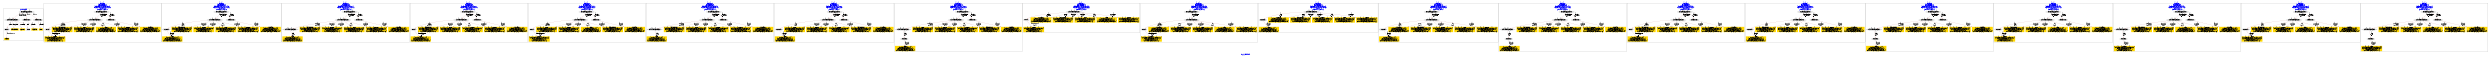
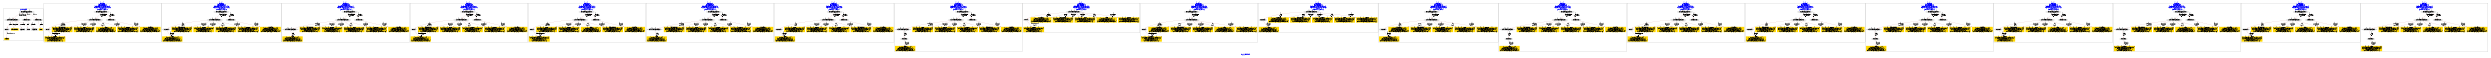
edge "WebResource8" -> "VIDEO": label "classLink" -> "creator"
node "CAPTION": fillcolor gold -> lightgray
node "IMAGESRC": fillcolor gold -> lightgray
